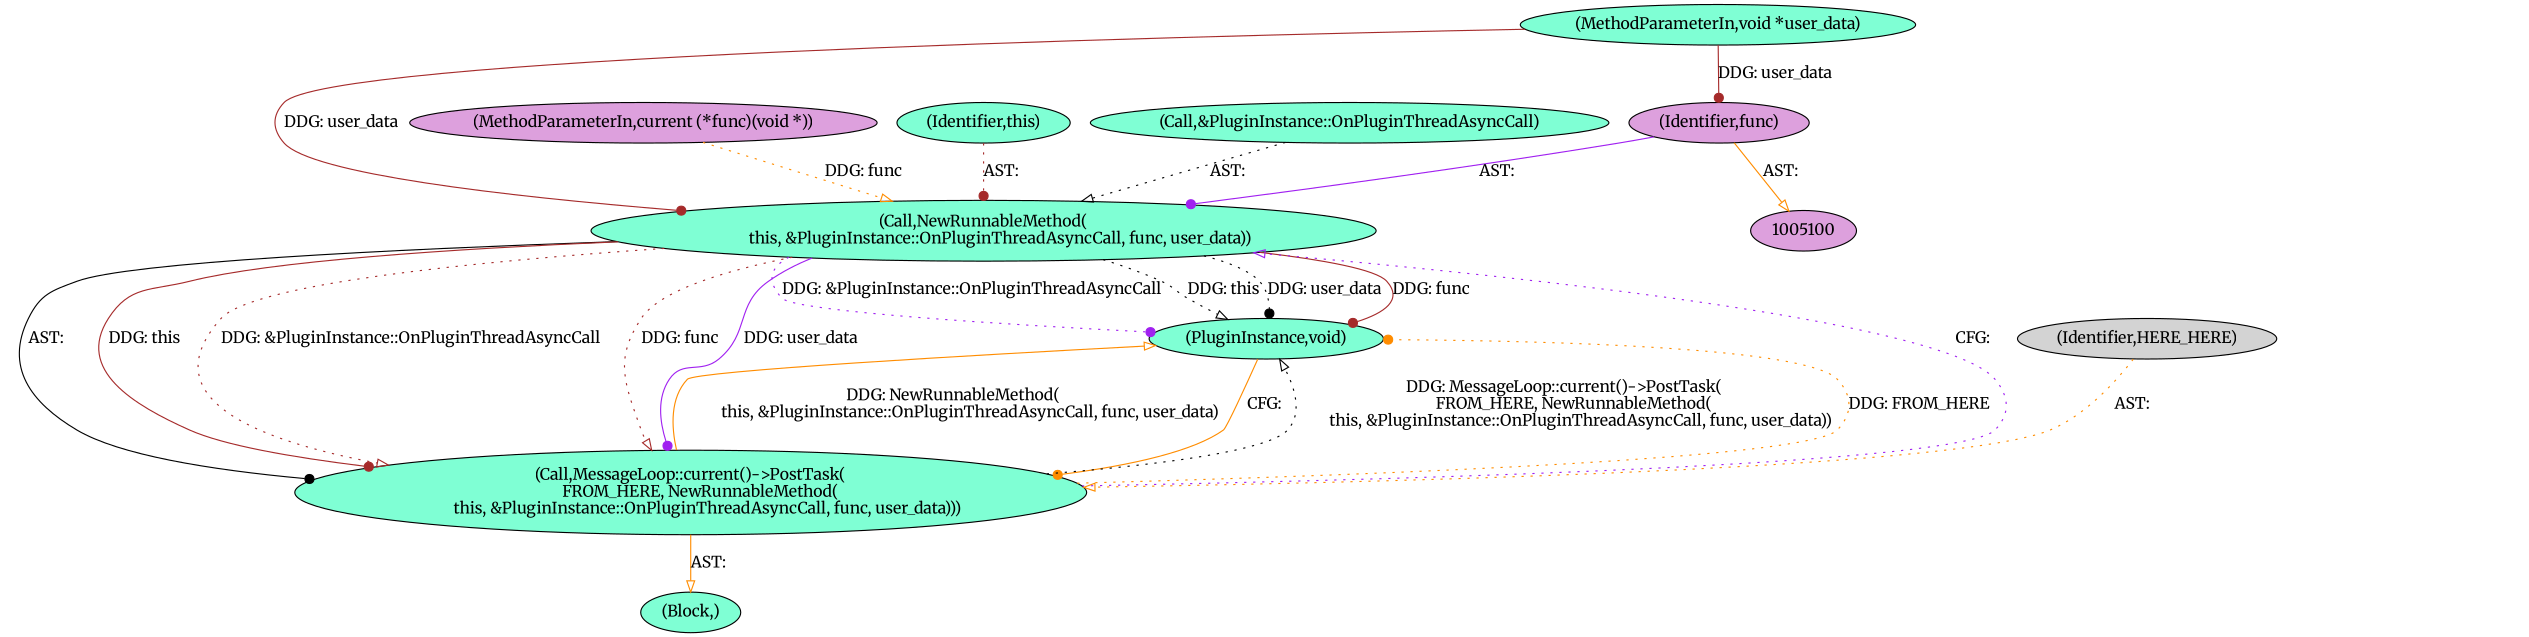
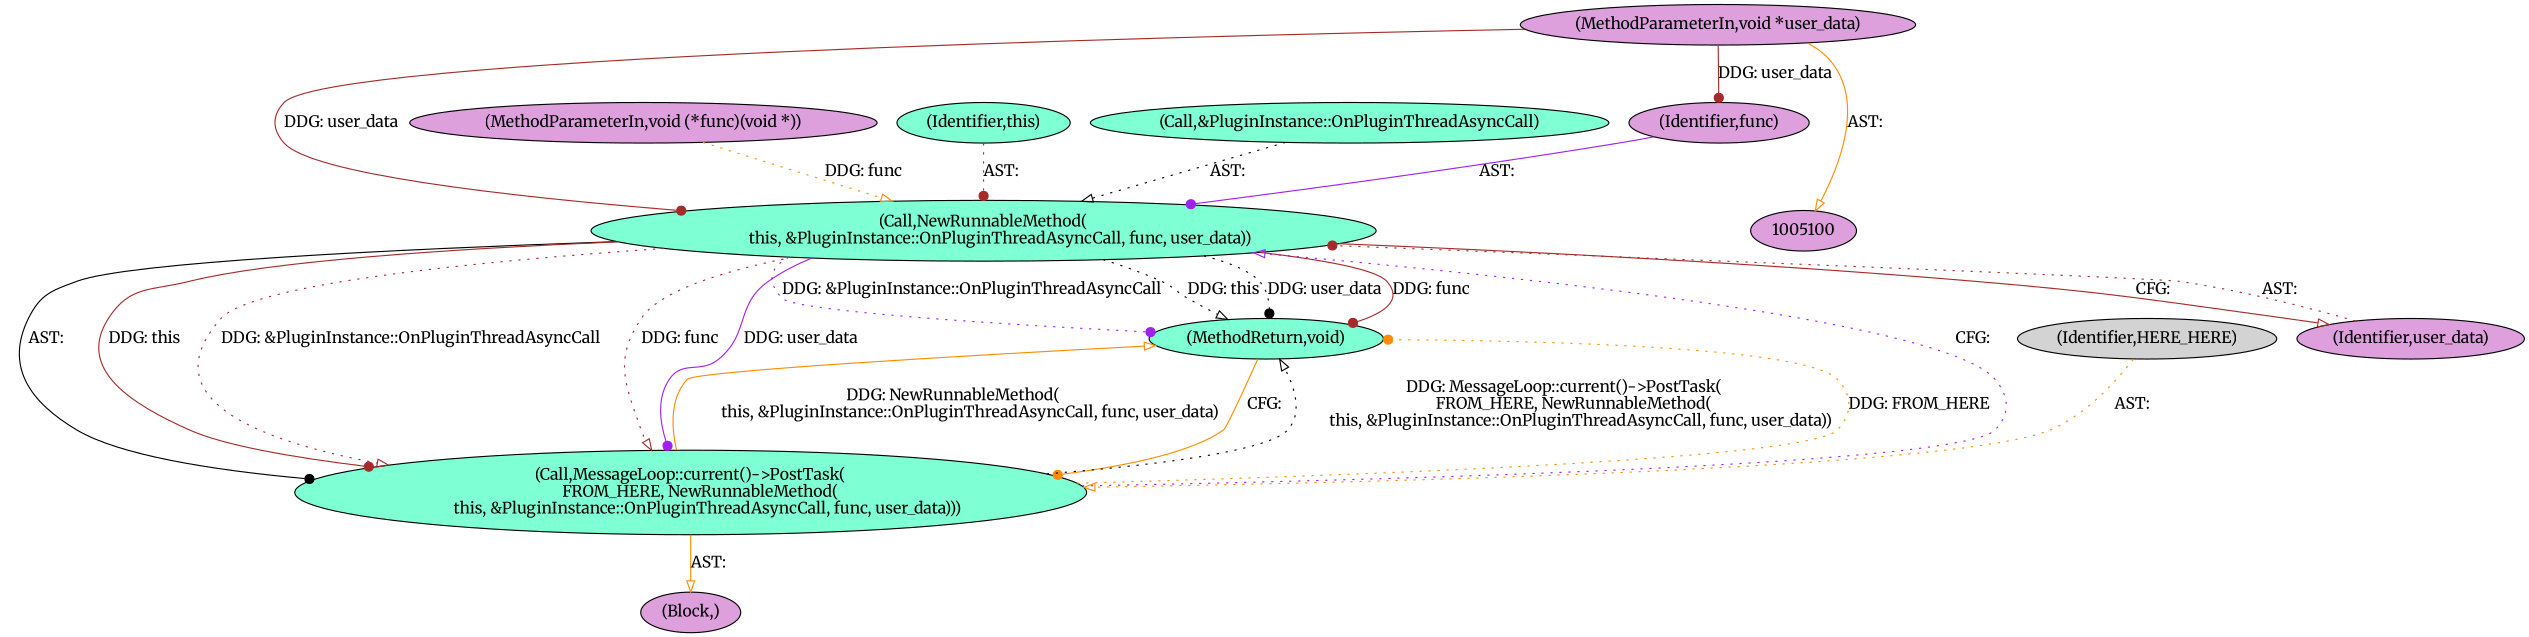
node "(MethodParameterIn,void *user_data)": fillcolor aquamarine -> plum
node "(MethodParameterIn,current (*func)(void *))": label "(MethodParameterIn,current (*func)(void *))" -> "(MethodParameterIn,void (*func)(void *))"
edge "(Identifier,func)" -> "1005100": now "(MethodParameterIn,void *user_data)" -> "1005100"
node "(PluginInstance,void)": label "(PluginInstance,void)" -> "(MethodReturn,void)"
node "(Identifier,user_data)": added
node "(Block,)": fillcolor aquamarine -> plum
